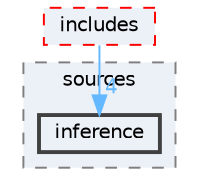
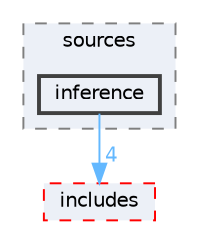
edge "includes" -> "inference": reversed
